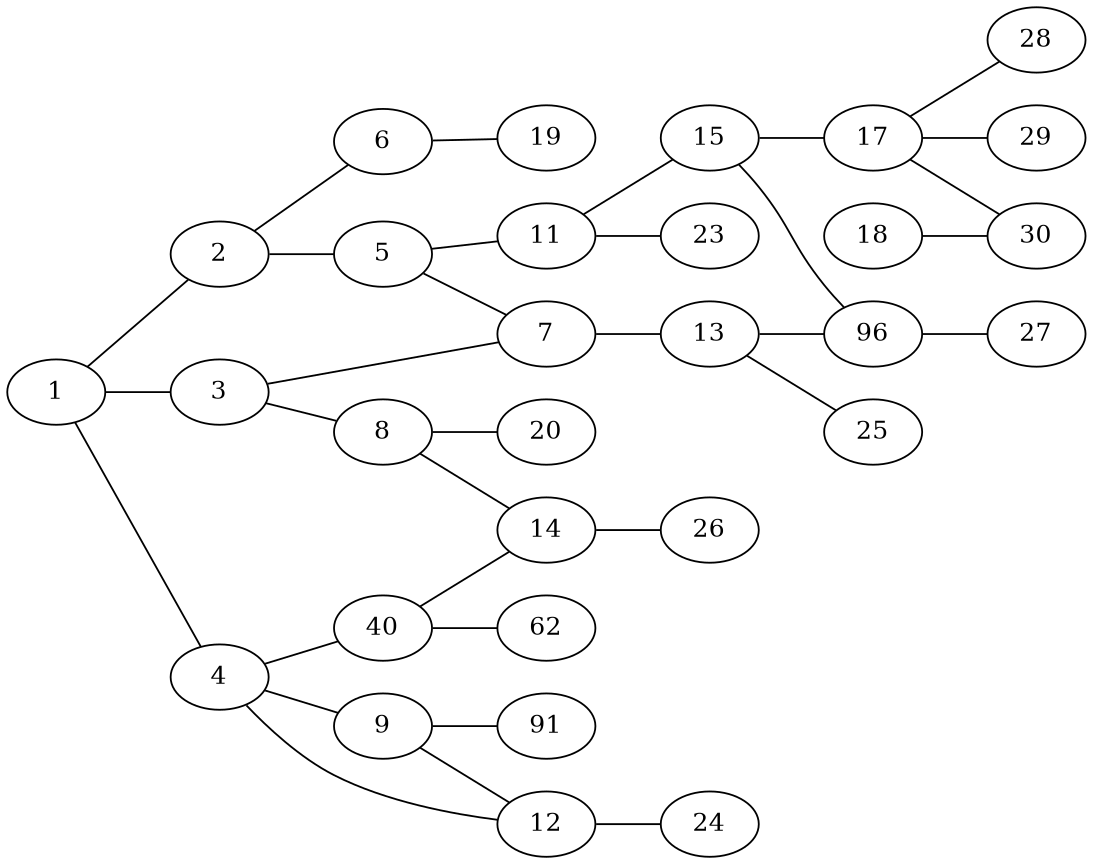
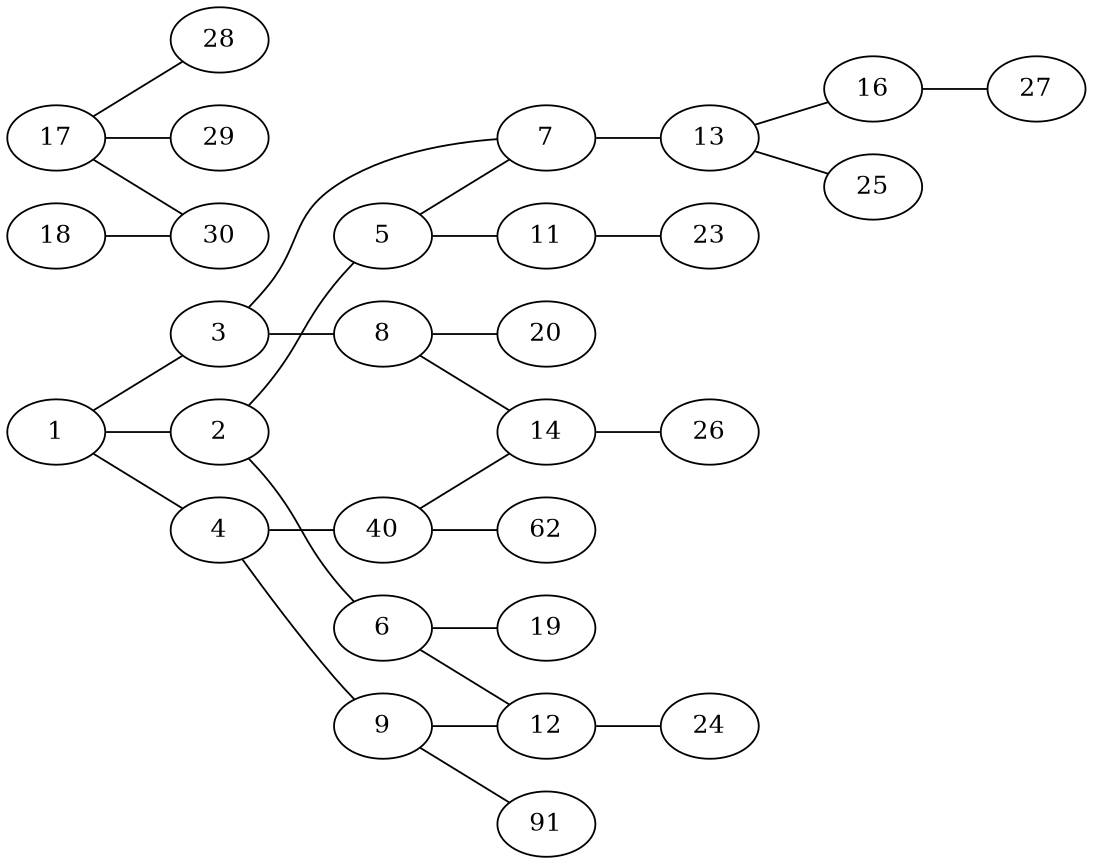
node "15": removed
node "96": label "96" -> "16"
edge "4" -- "12": now "6" -- "12"
